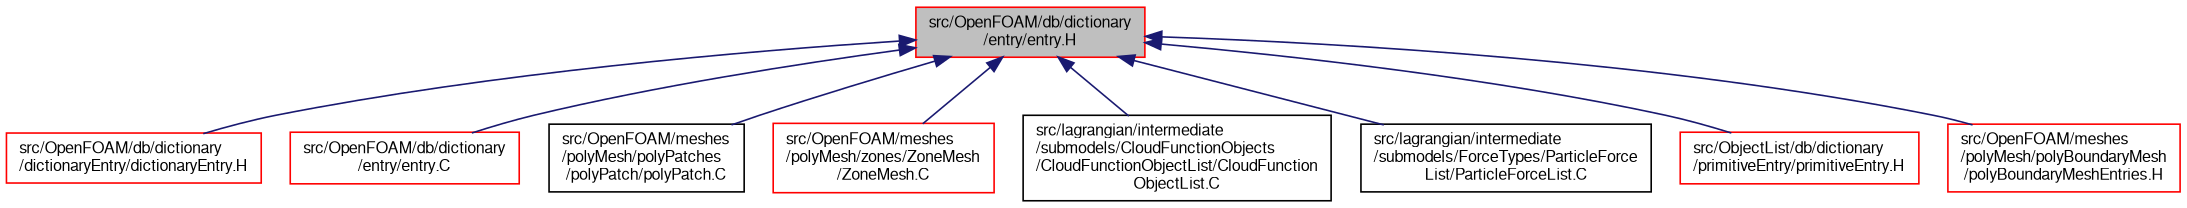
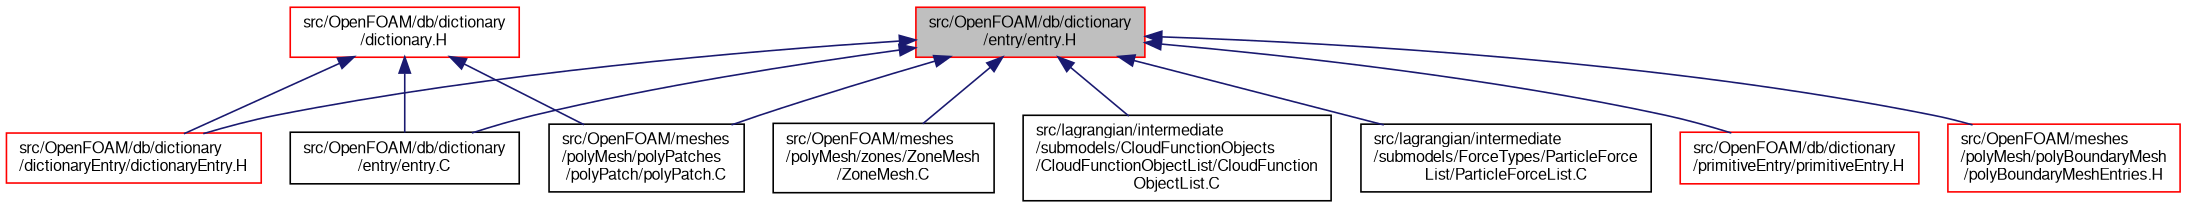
node "src/OpenFOAM/db/dictionary /dictionary.H": added
node "src/OpenFOAM/db/dictionary /entry/entry.C": color red -> black
node "src/OpenFOAM/meshes /polyMesh/zones/ZoneMesh /ZoneMesh.C": color red -> black
node "src/ObjectList/db/dictionary /primitiveEntry/primitiveEntry.H": label "src/ObjectList/db/dictionary /primitiveEntry/primitiveEntry.H" -> "src/OpenFOAM/db/dictionary /primitiveEntry/primitiveEntry.H"
